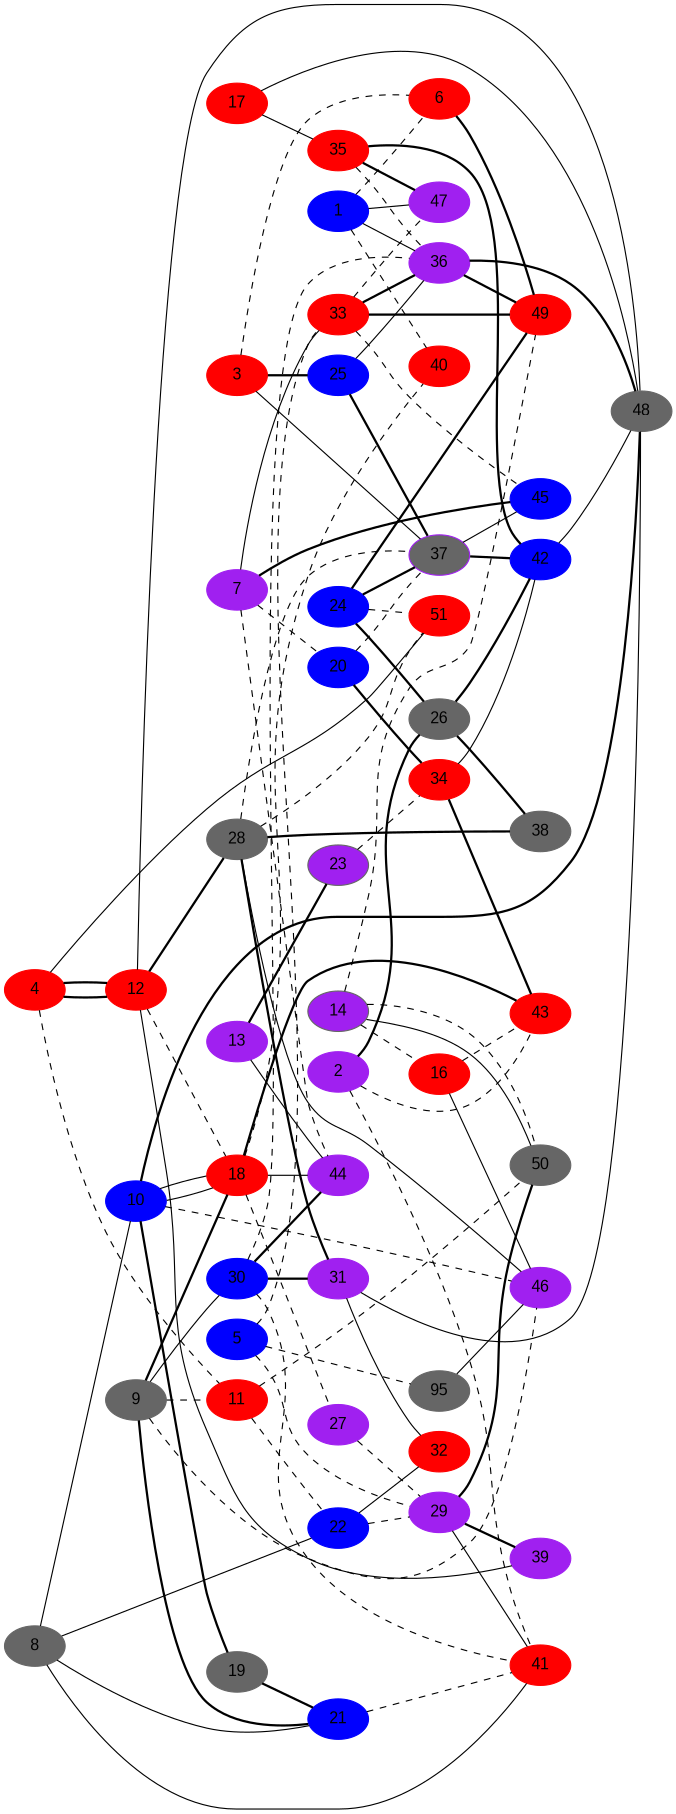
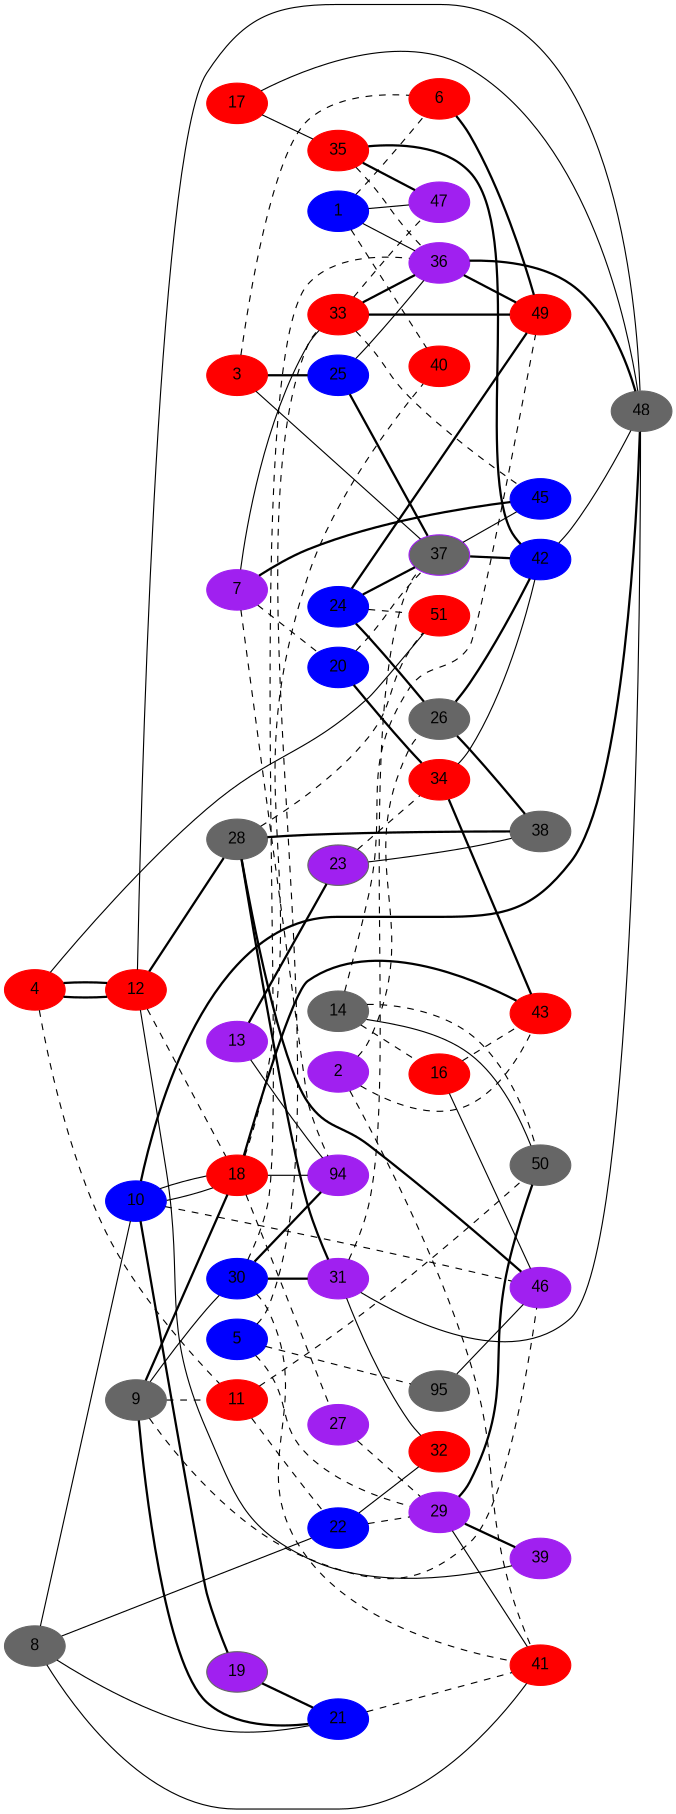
edge "37" -- "28": now "37" -- "31"
edge "38" -- "23": added
edge "26" -- "2": style bold -> dashed
node "14": fillcolor purple -> gray40
edge "28" -- "46": style solid -> bold
node "44": label "44" -> "94"
node "19": fillcolor gray40 -> purple
